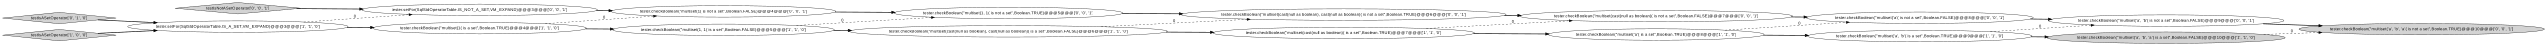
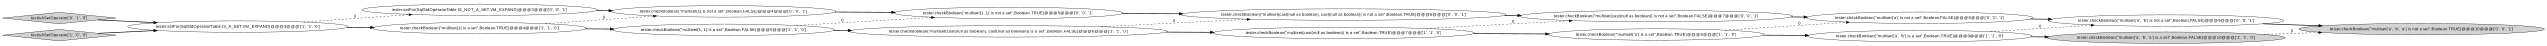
node "testIsNotASetOperator['0', '0', '1']": removed
